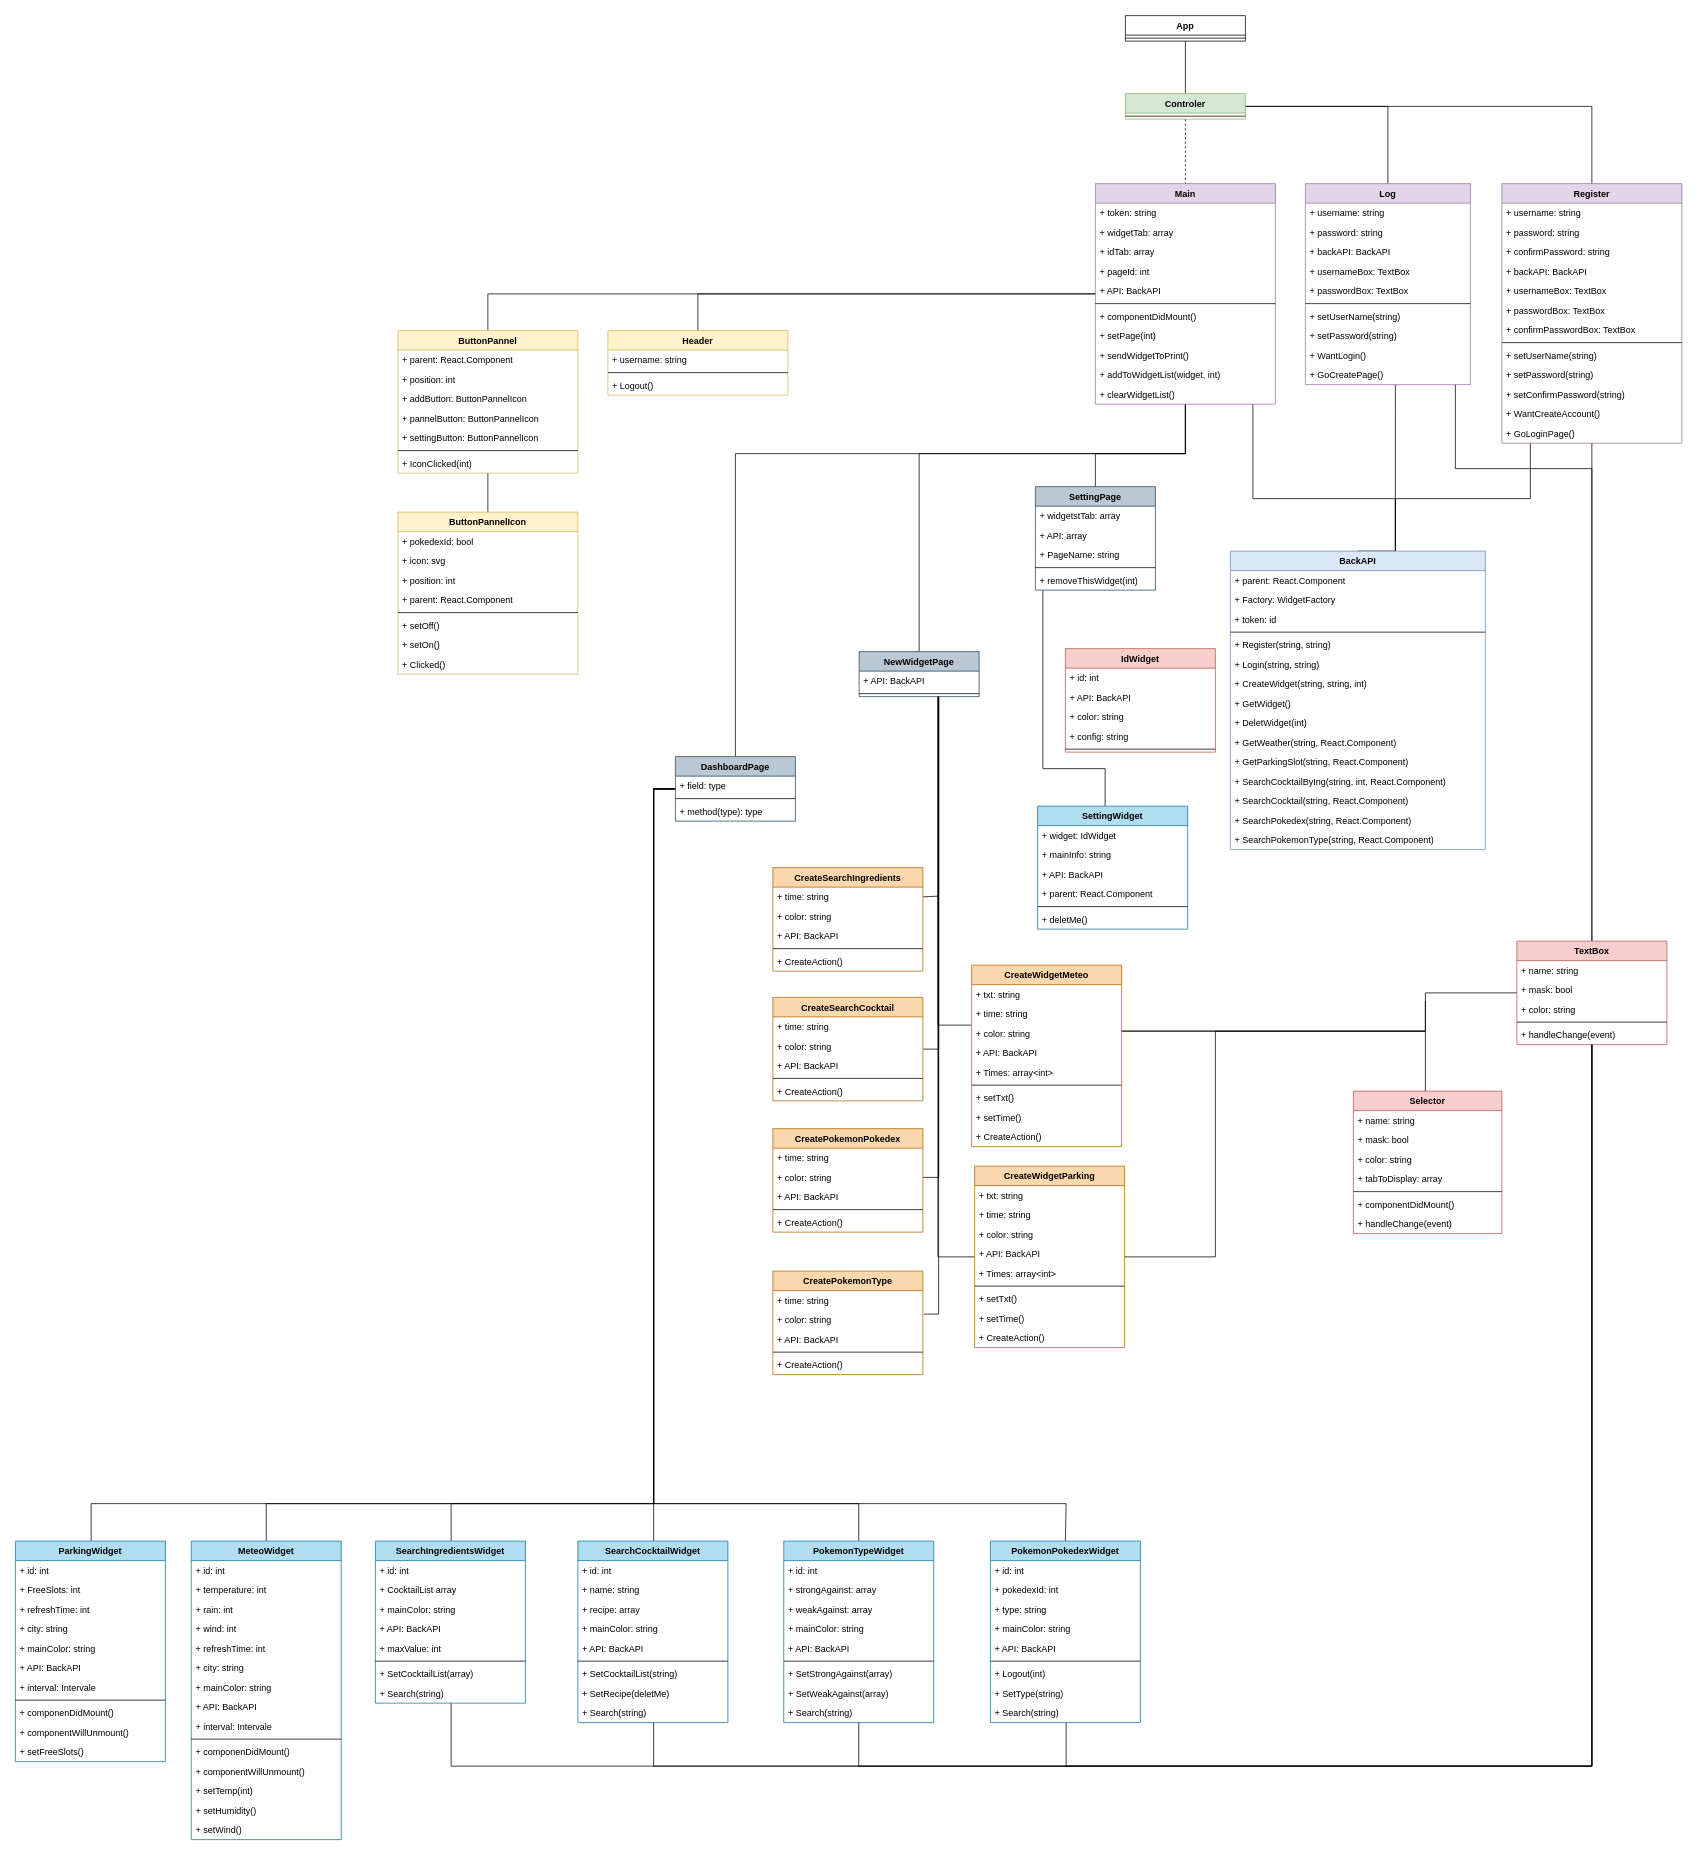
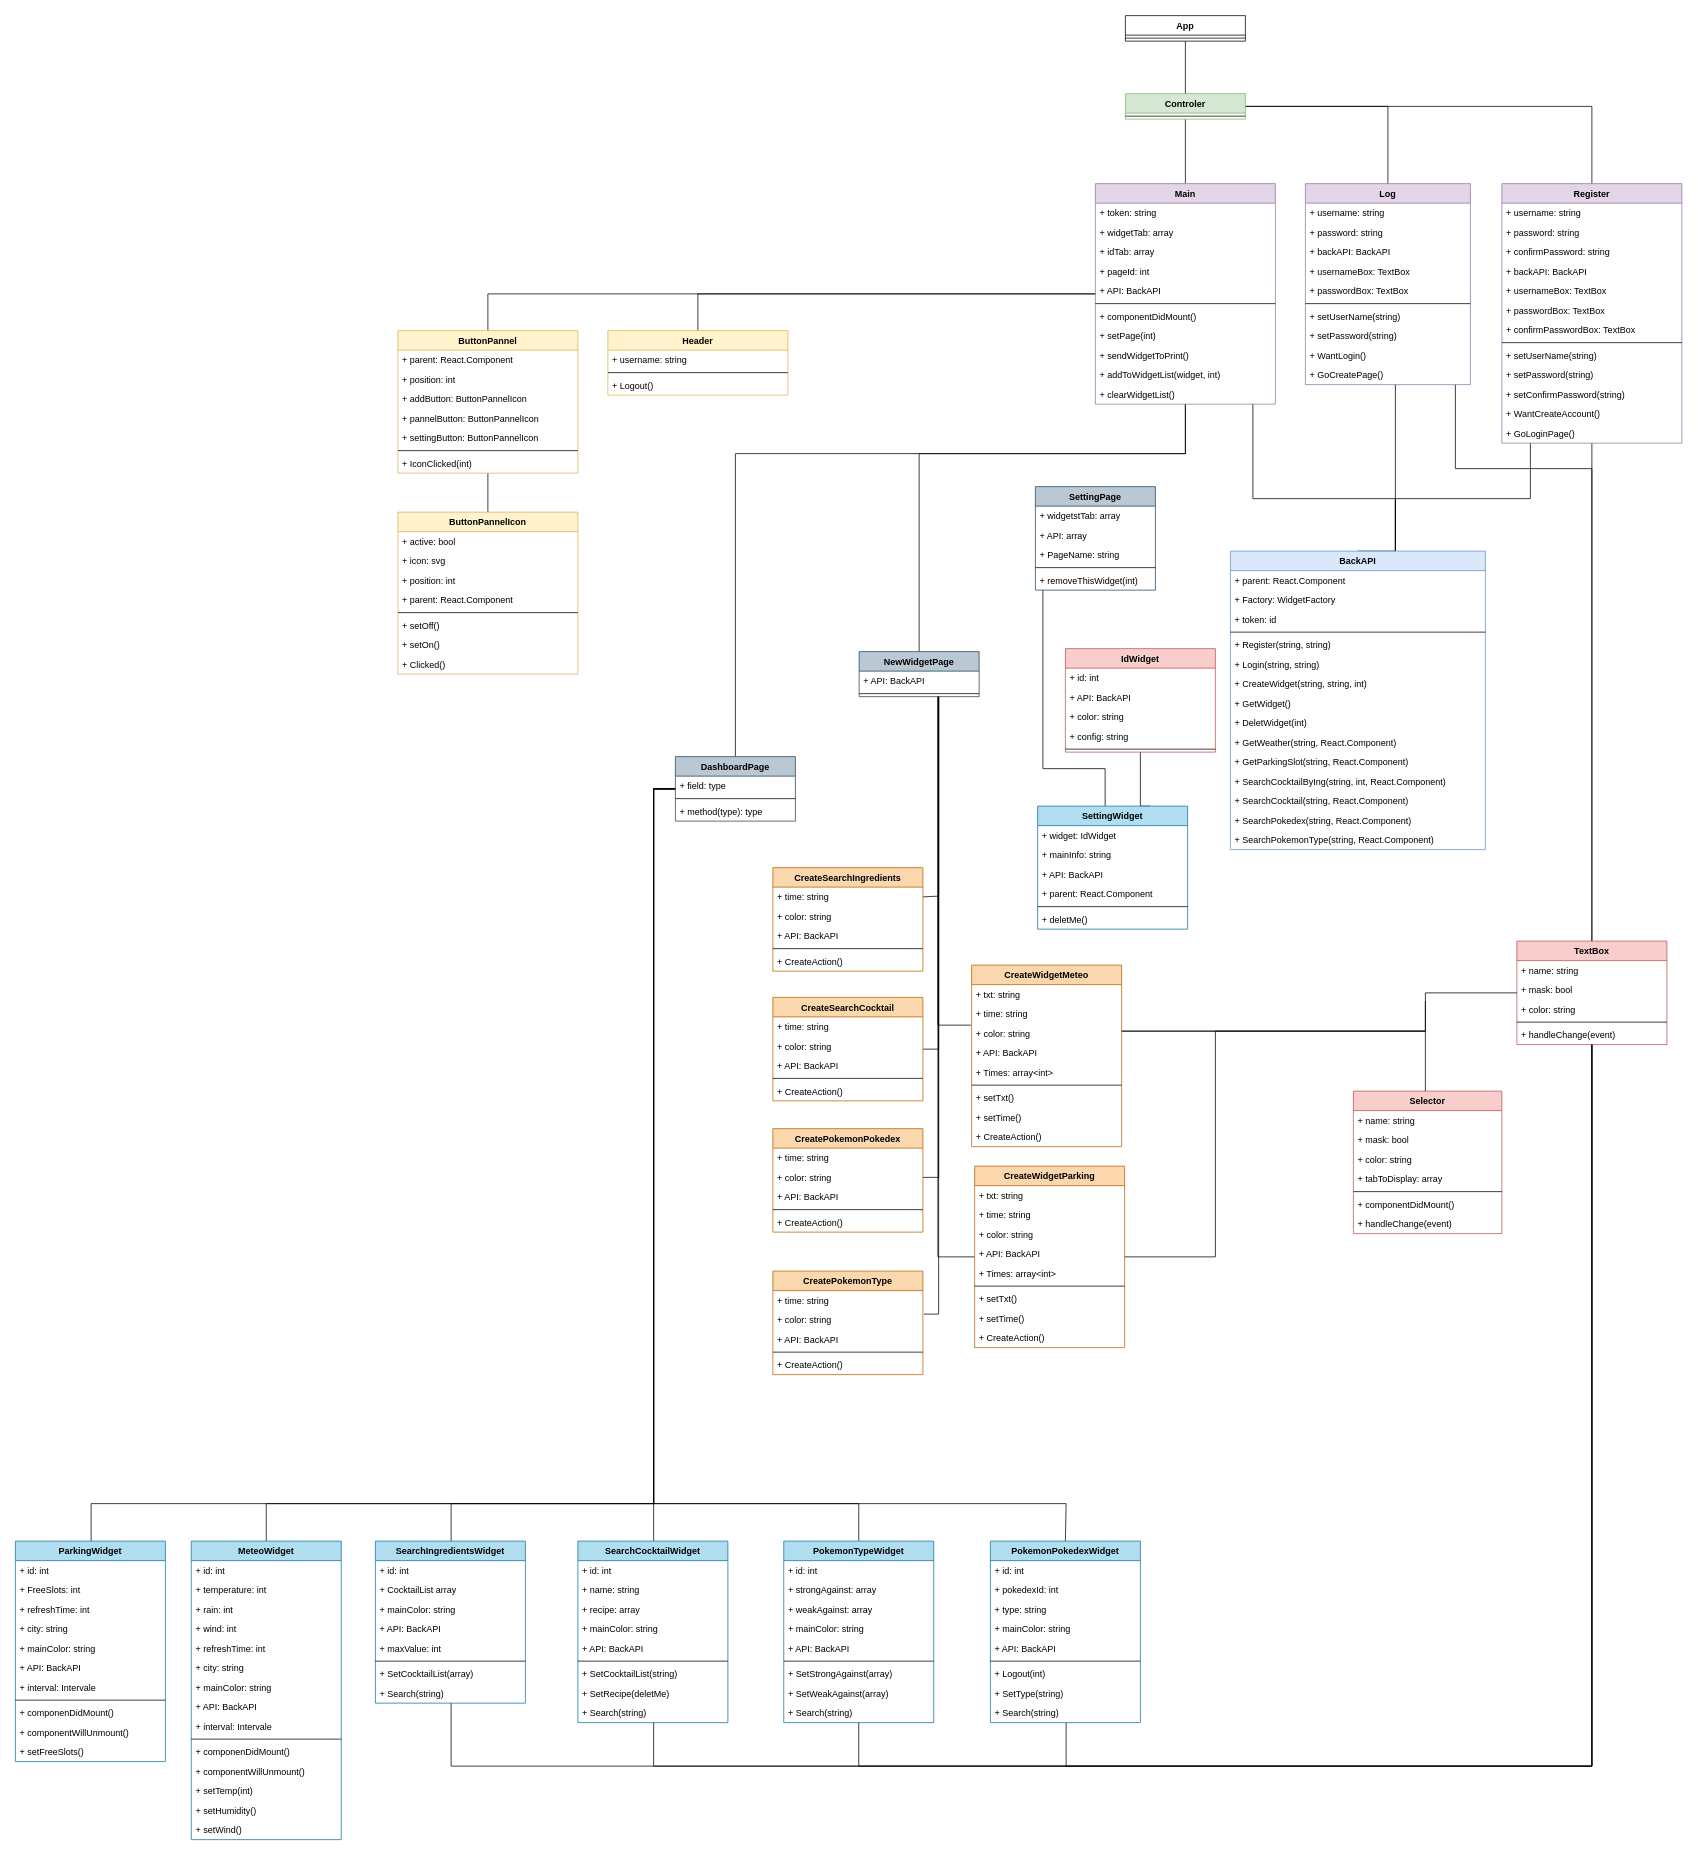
edge "Controler" -- "Main": style dashed -> solid
edge "Main" -- "SettingPage": removed
node "+ pokedexId: bool": label "+ pokedexId: bool" -> "+ active: bool"
edge "IdWidget" -- "SettingWidget": added
